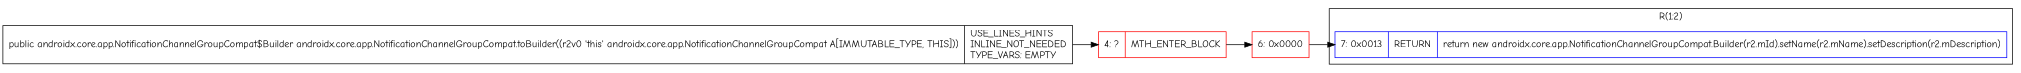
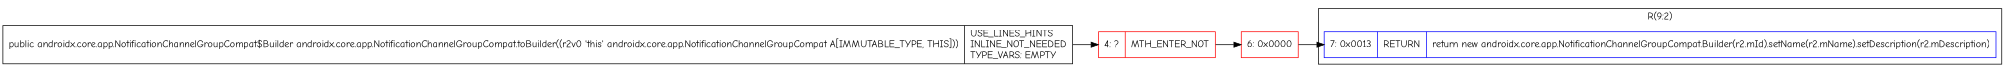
cluster "R(1:2)": label "R(1:2)" -> "R(9:2)"
node "4: ?": text "MTH_ENTER_BLOCK" -> "MTH_ENTER_NOT"
